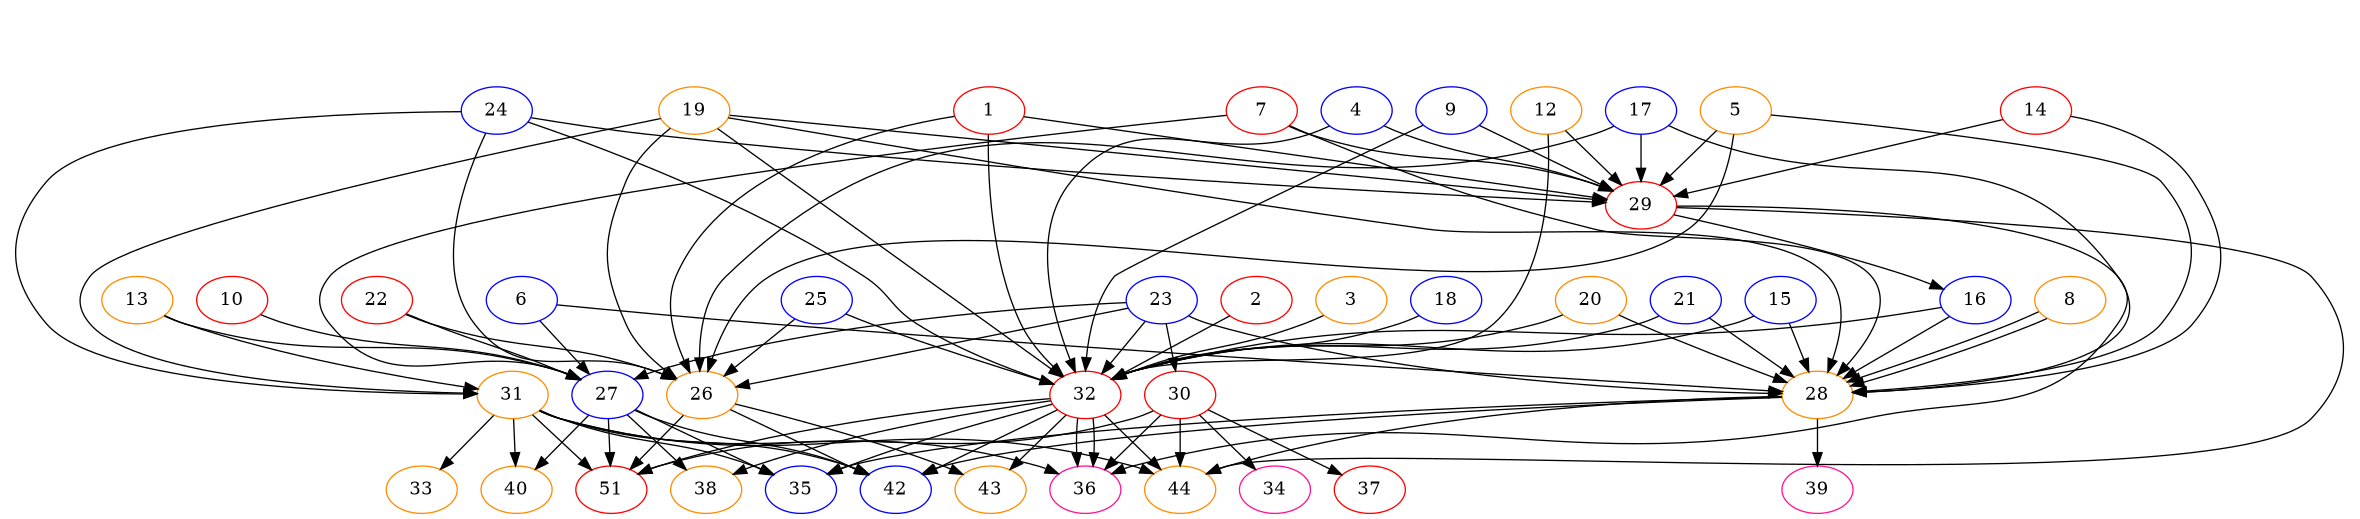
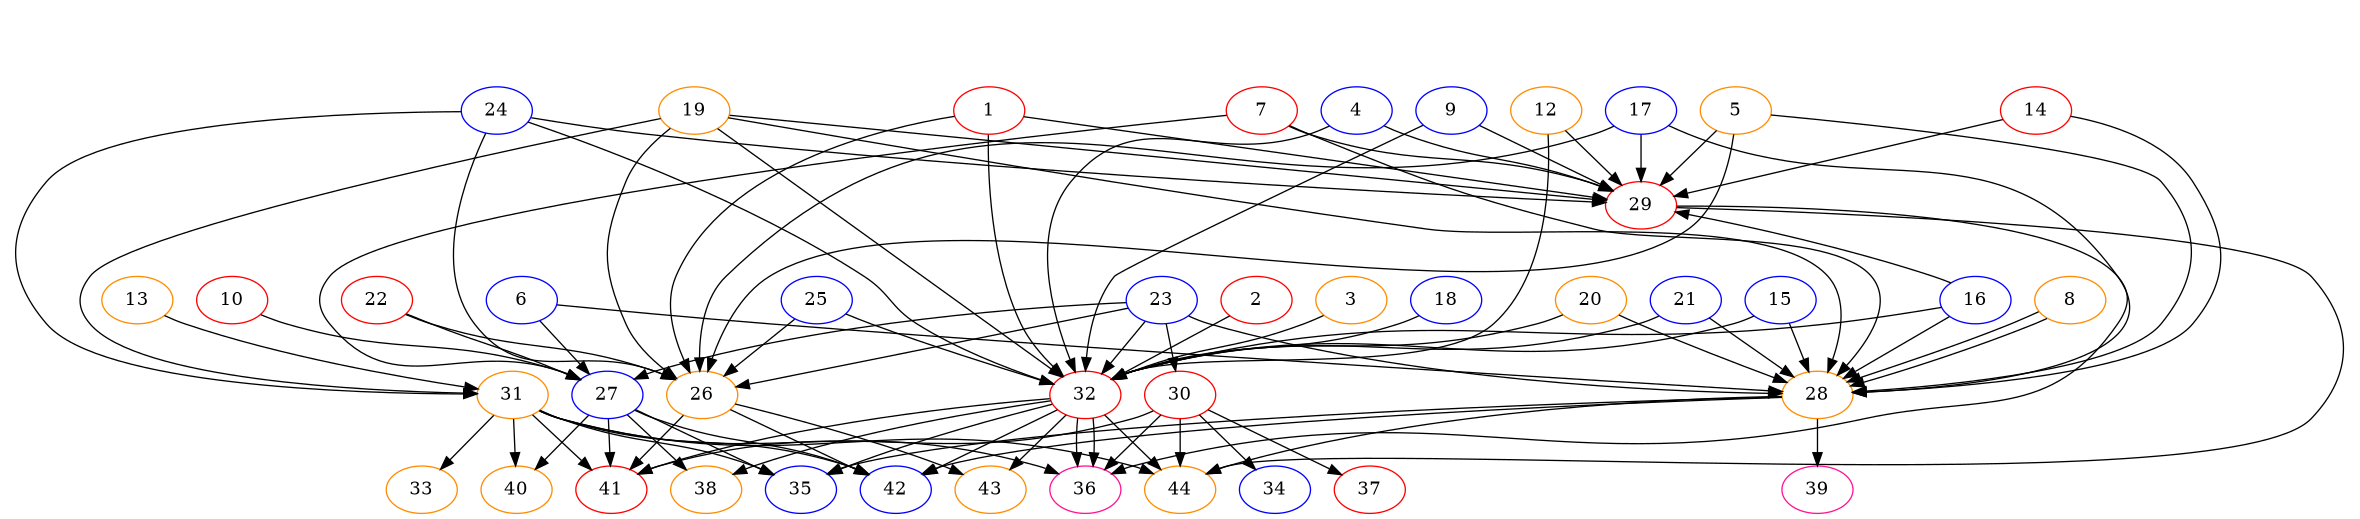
edge "29" -> "16": reversed
edge "13" -> "27": removed
node "51": label "51" -> "41"
node "34": color deeppink -> blue
